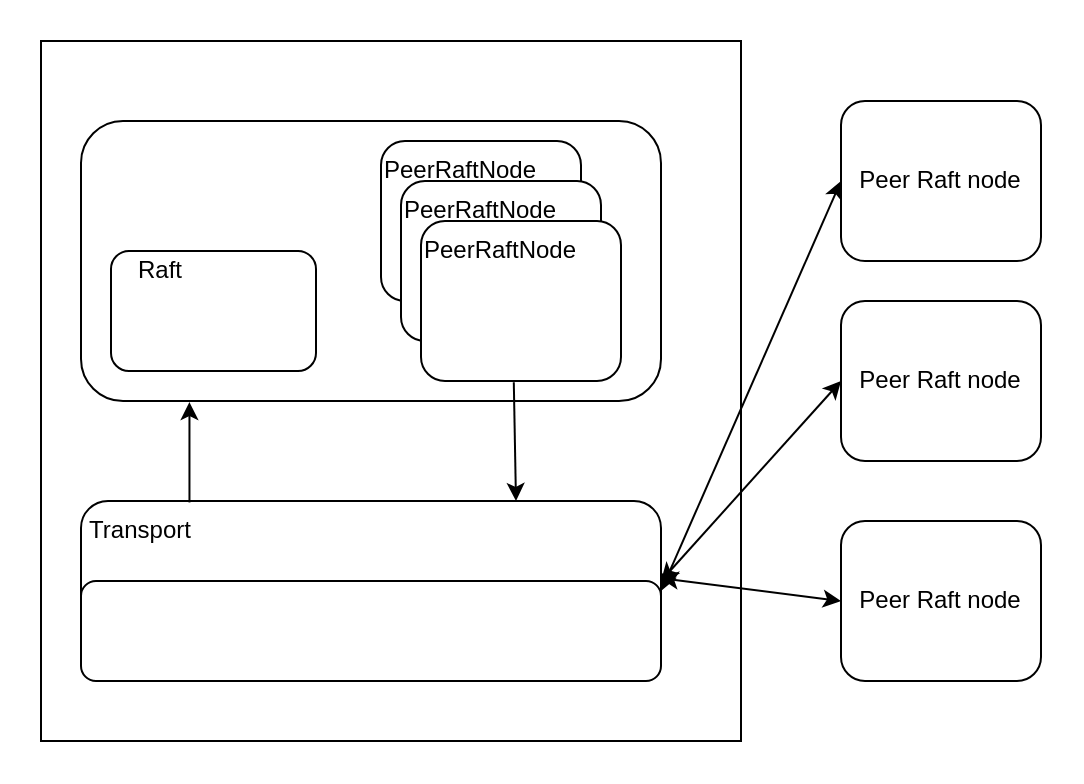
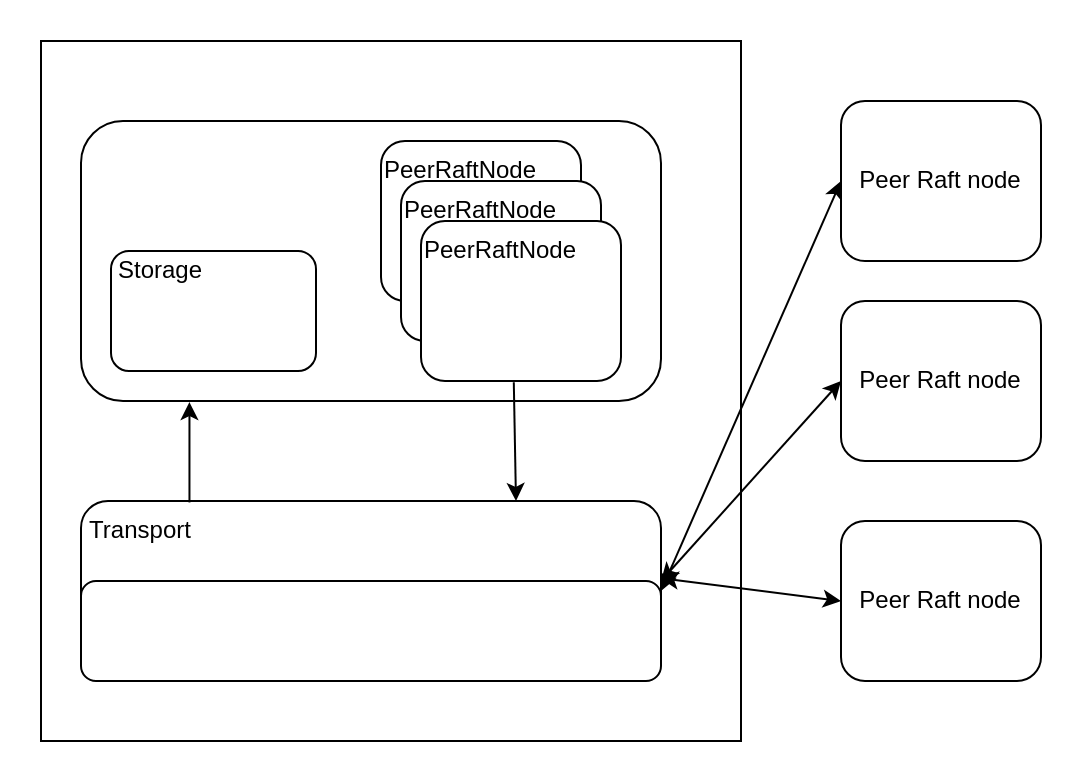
node "Raft": label "Raft" -> "Storage"
